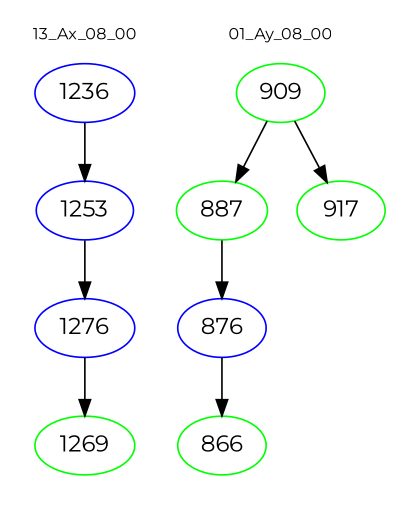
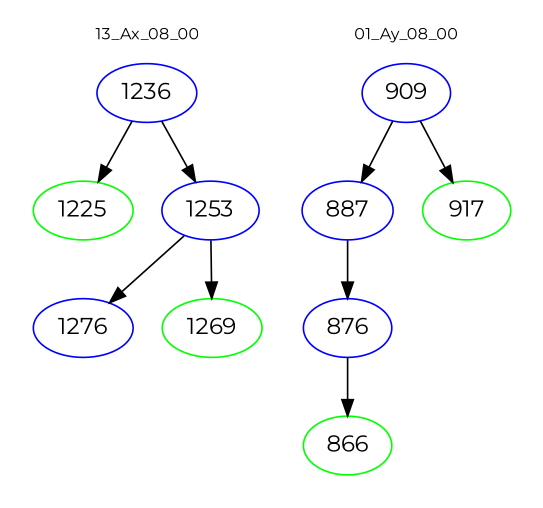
node "909": color green -> blue
node "1225": added
node "887": color green -> blue
edge "1276" -> "1269": now "1253" -> "1269"
